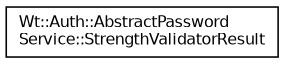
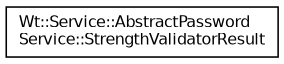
node "Wt::Auth::AbstractPassword Service::StrengthValidatorResult": label "Wt::Auth::AbstractPassword Service::StrengthValidatorResult" -> "Wt::Service::AbstractPassword Service::StrengthValidatorResult"
